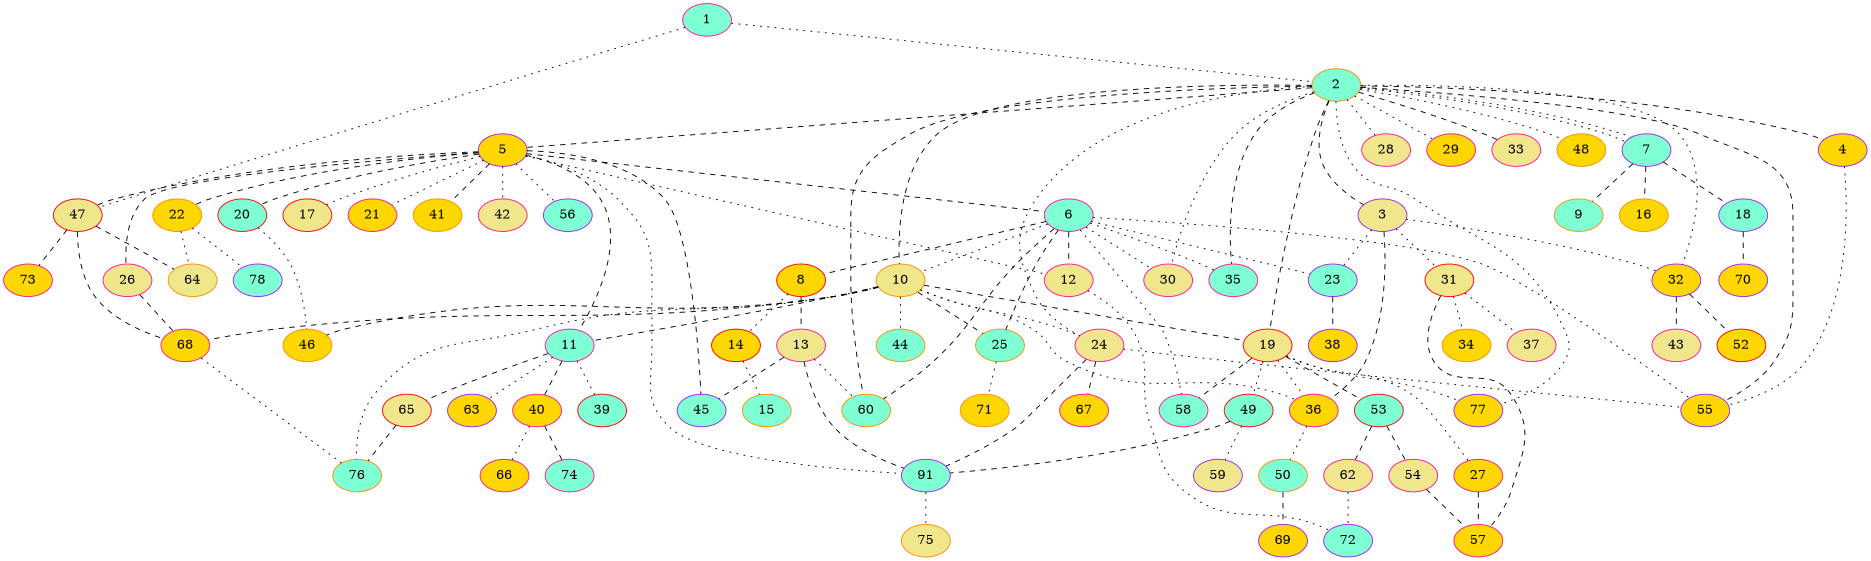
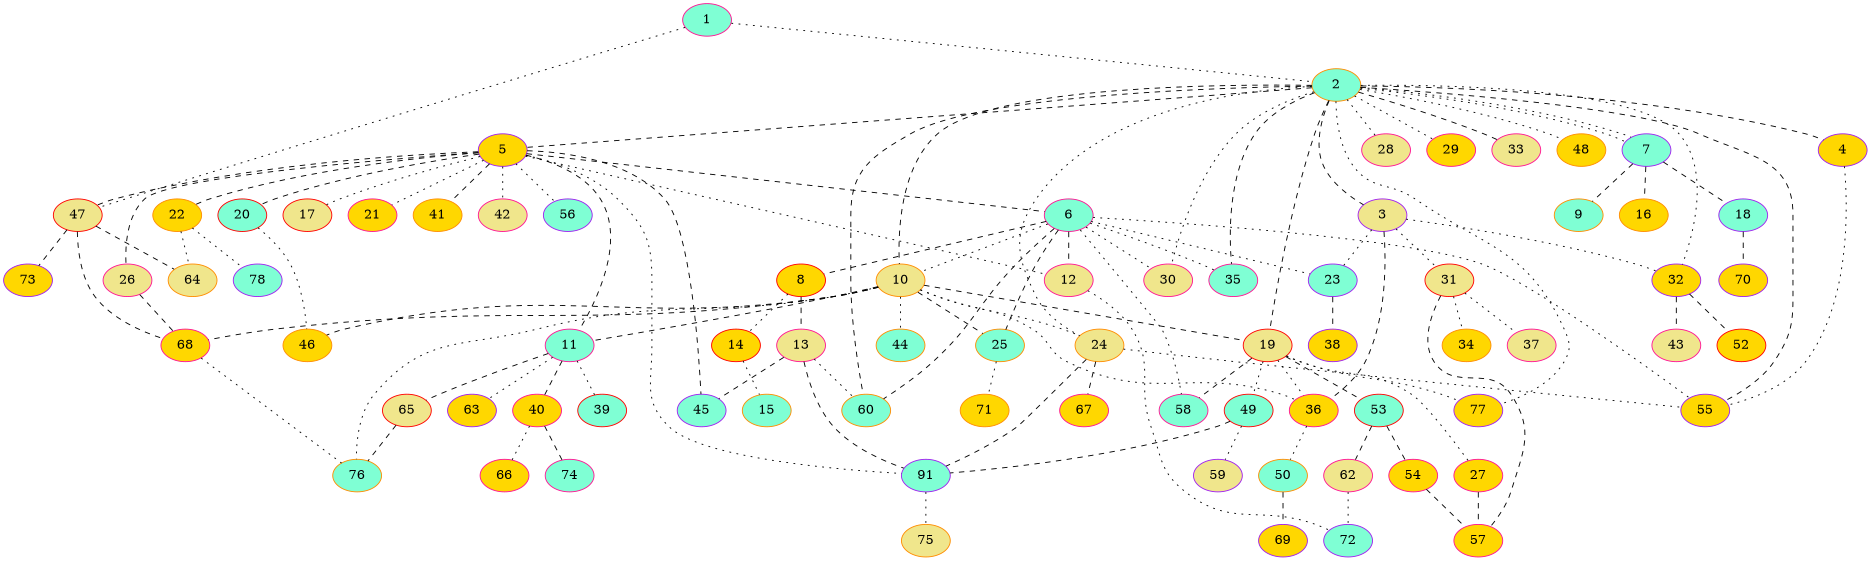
node "73": color deeppink -> purple
node "24": color deeppink -> darkorange
node "54": fillcolor khaki -> gold
